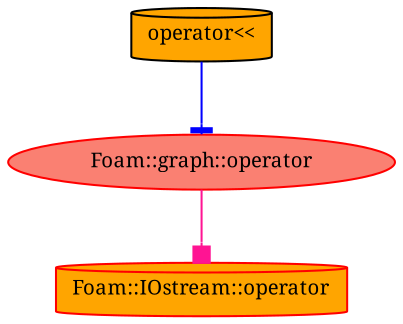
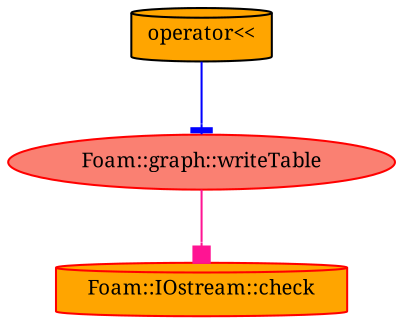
node "Foam::graph::operator": label "Foam::graph::operator" -> "Foam::graph::writeTable"
node "Foam::IOstream::operator": label "Foam::IOstream::operator" -> "Foam::IOstream::check"
